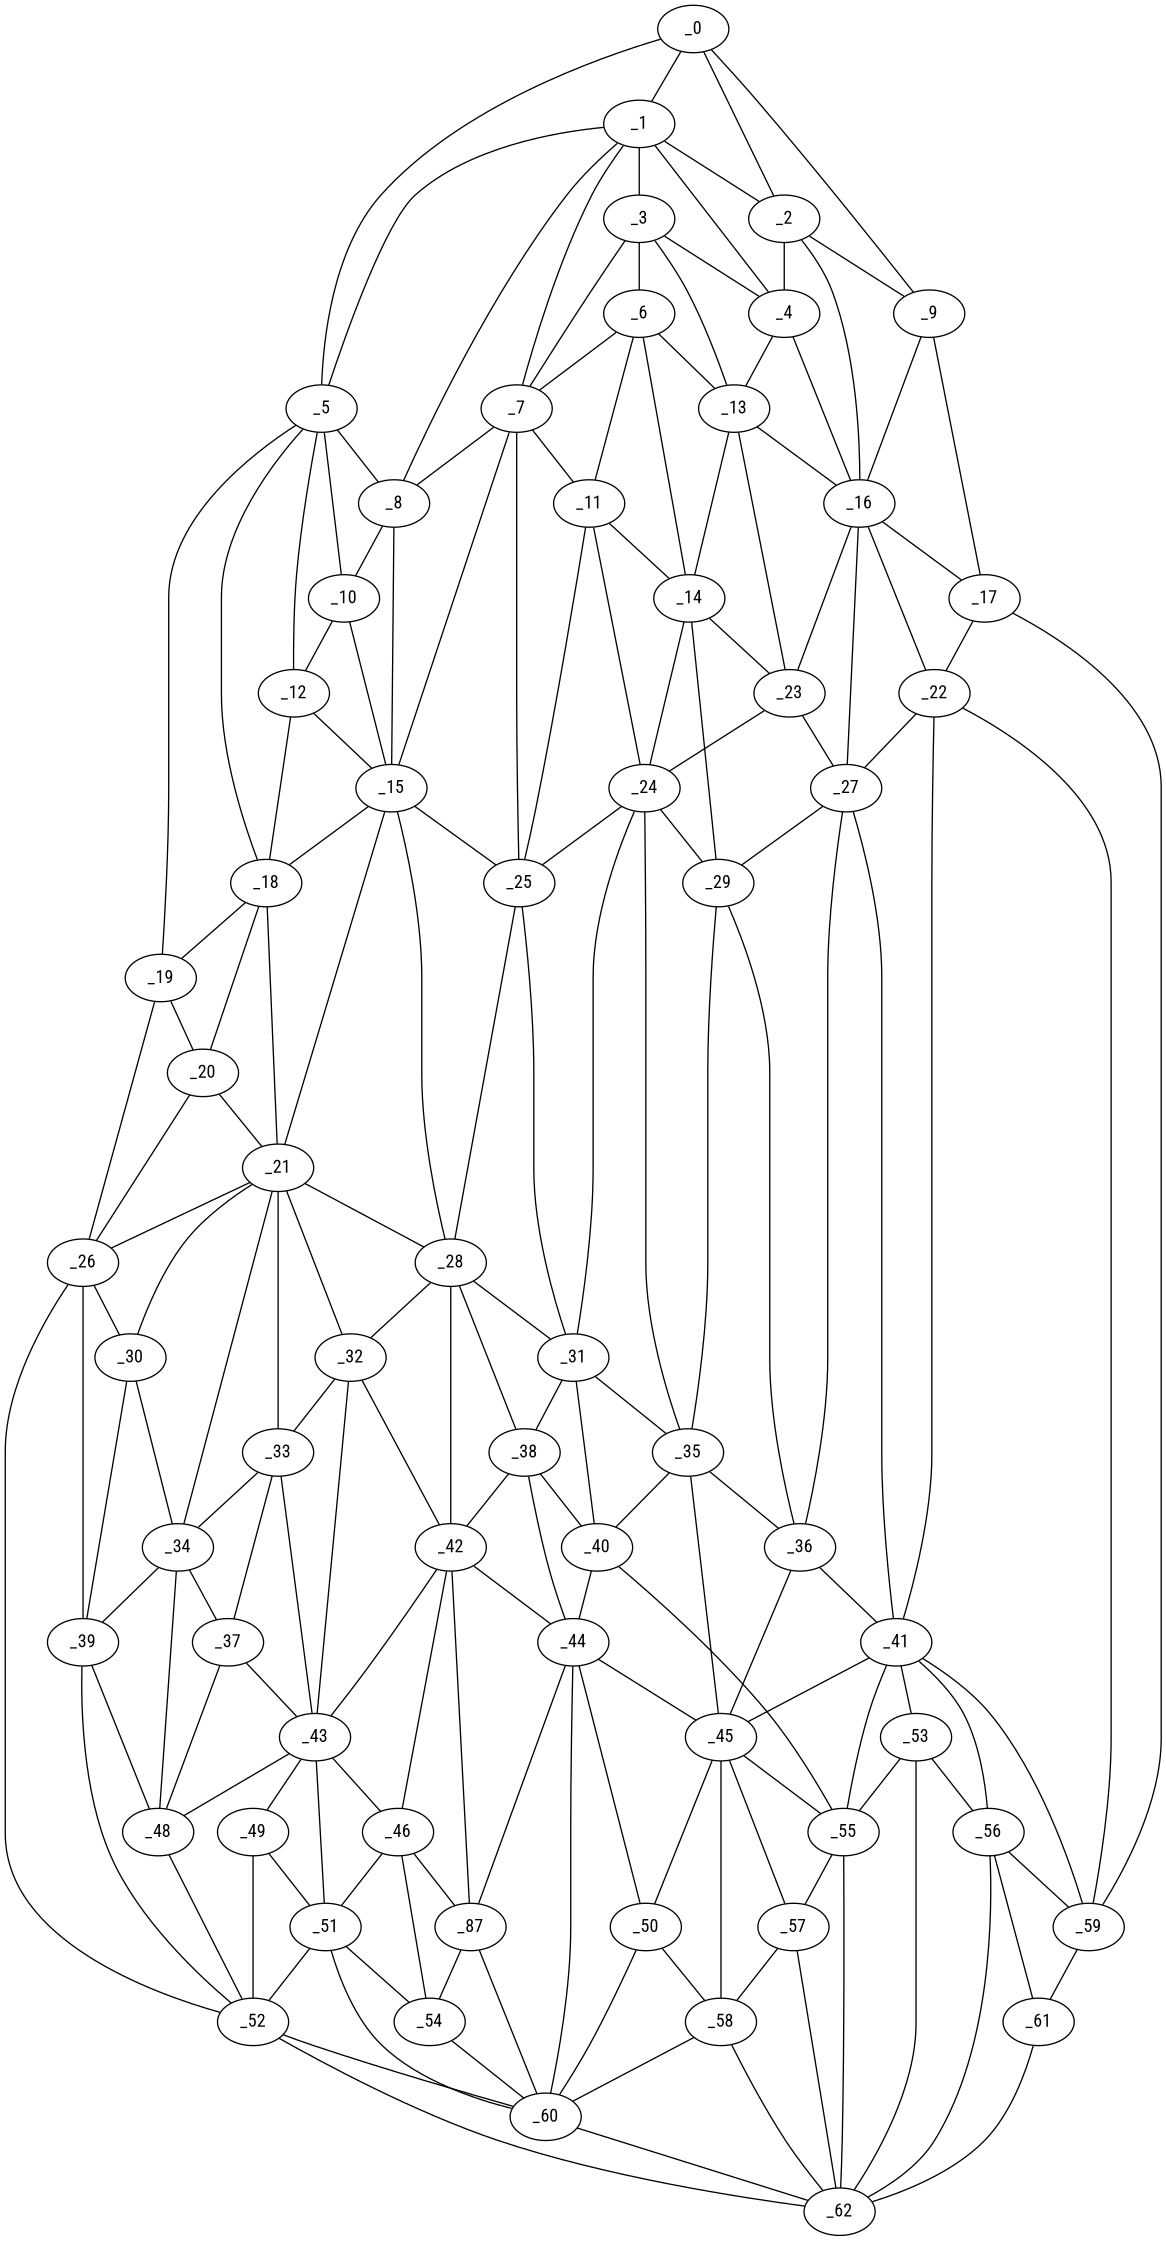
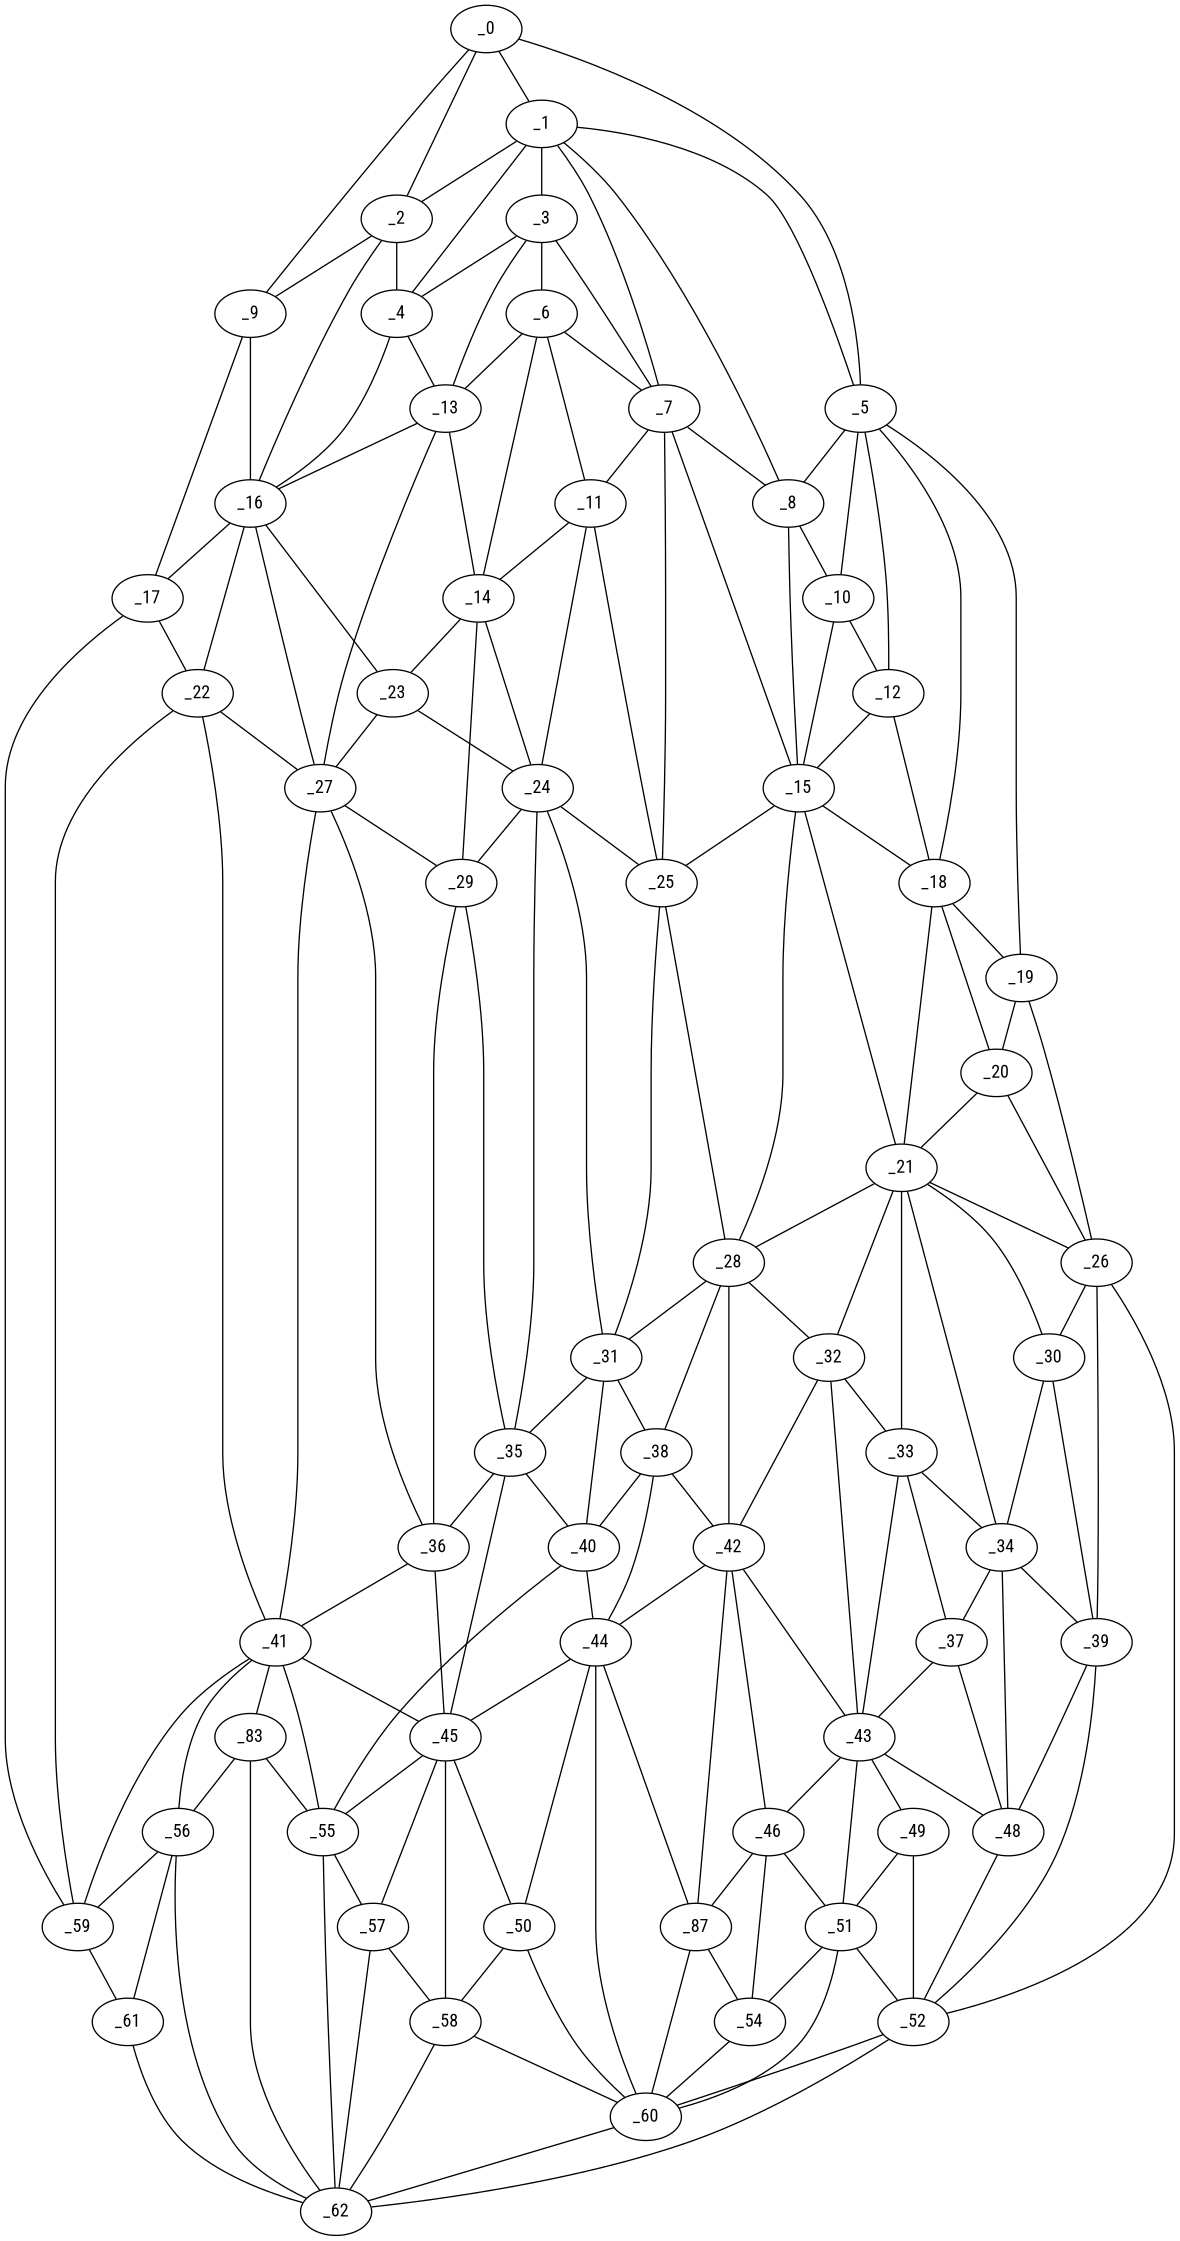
edge "_13" -- "_23": now "_13" -- "_27"
node "_53": label "_53" -> "_83"
